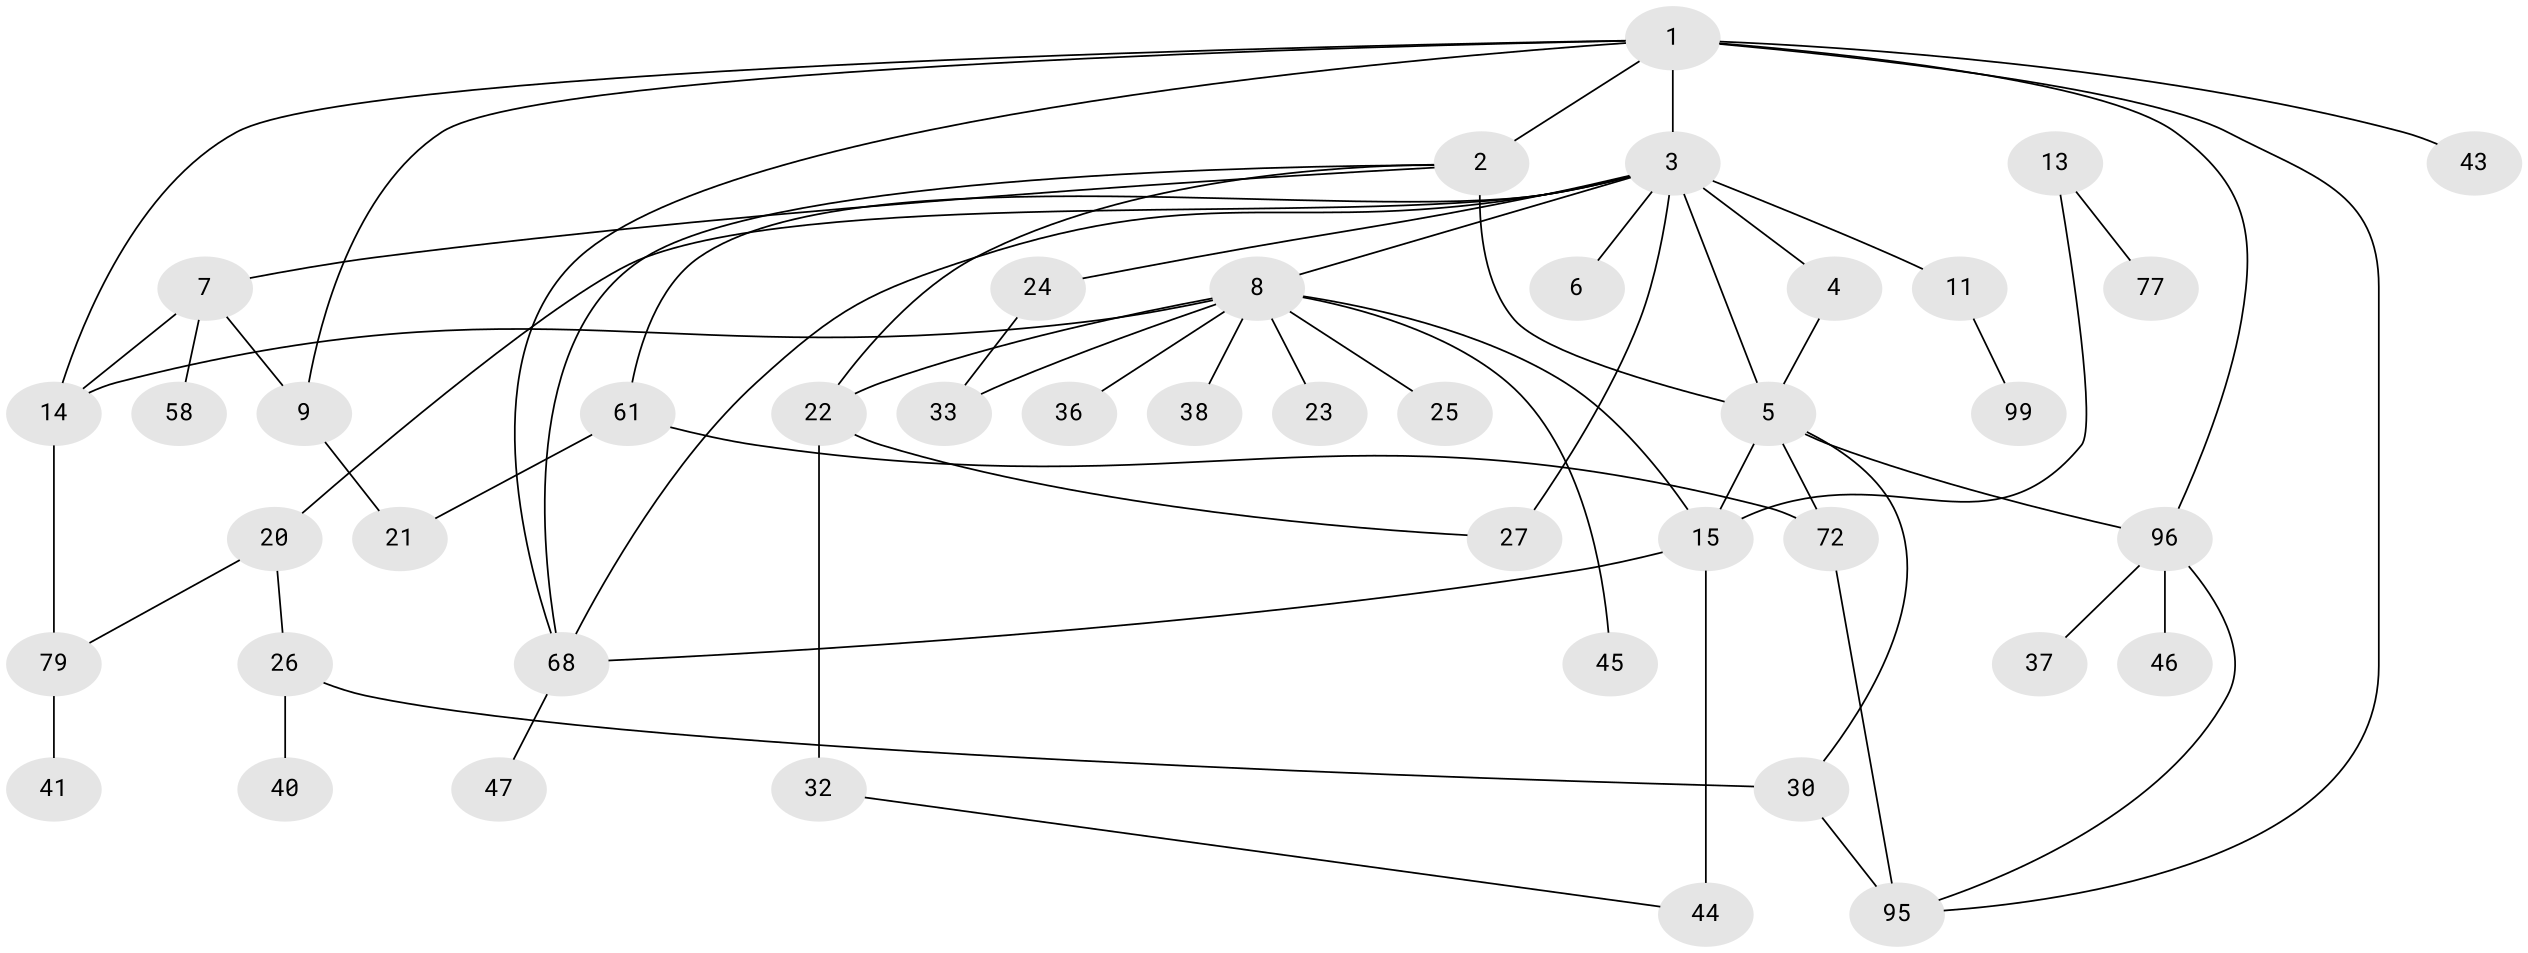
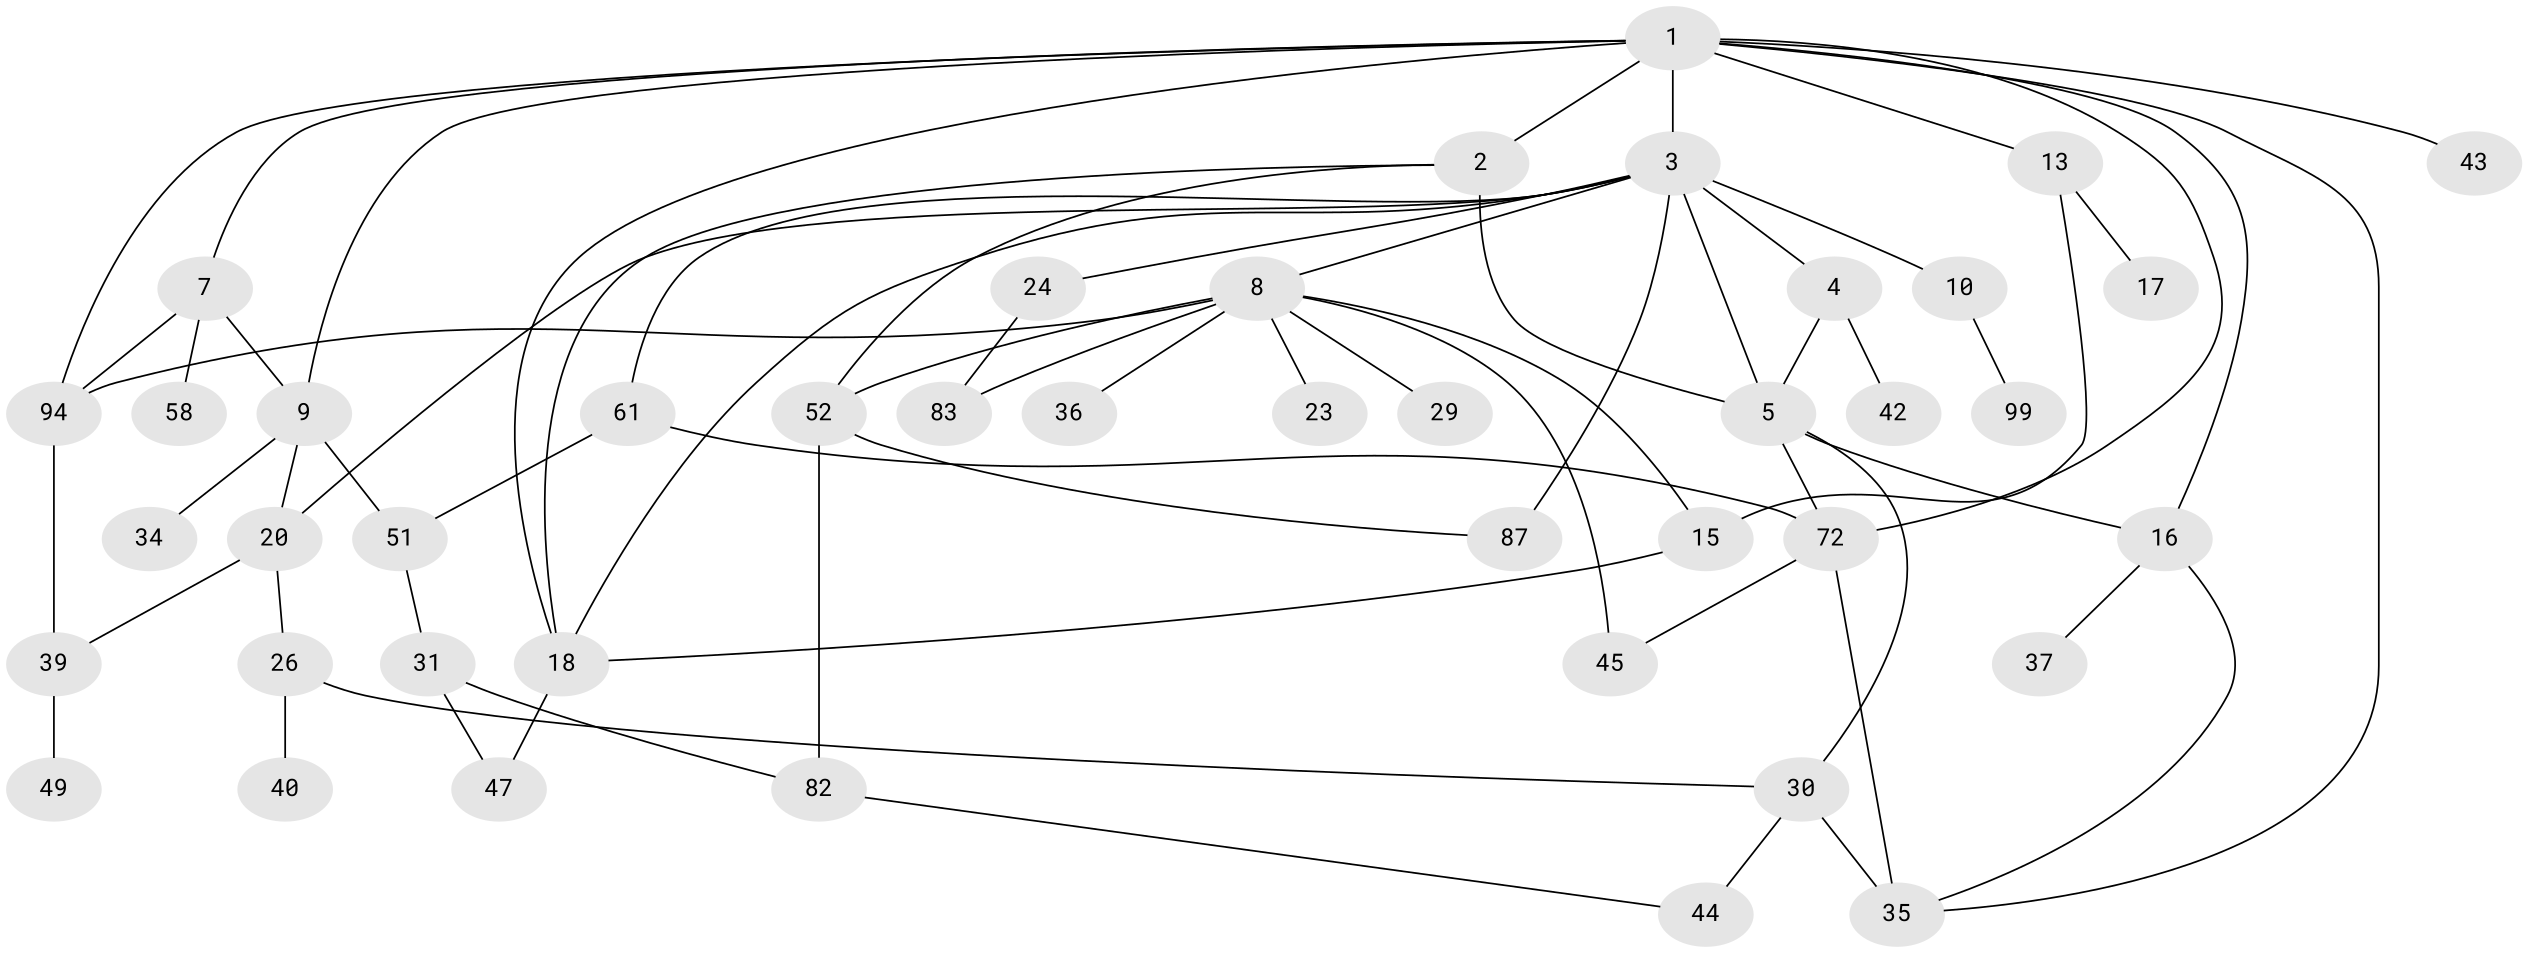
edge "1" -- "13": added
edge "1" -- "72": added
edge "2" -- "7": now "1" -- "7"
node "6": removed
node "11": label "11" -> "10"
node "77": label "77" -> "17"
node "14": label "14" -> "94"
node "22": label "22" -> "52"
node "33": label "33" -> "83"
node "38": removed
node "25": label "25" -> "29"
node "42": added
edge "9" -- "20": added
edge "5" -- "15": removed
node "34": added
node "21": label "21" -> "51"
node "27": label "27" -> "87"
node "96": label "96" -> "16"
edge "72" -- "45": added
node "79": label "79" -> "39"
node "31": added
node "68": label "68" -> "18"
node "46": removed
edge "15" -- "44": now "30" -- "44"
node "41": label "41" -> "49"
node "32": label "32" -> "82"
node "95": label "95" -> "35"
